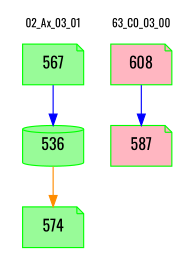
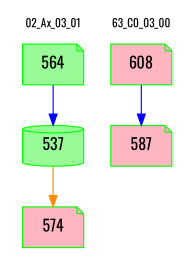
node "567": label "567" -> "564"
node "536": label "536" -> "537"
node "574": fillcolor palegreen -> lightpink
